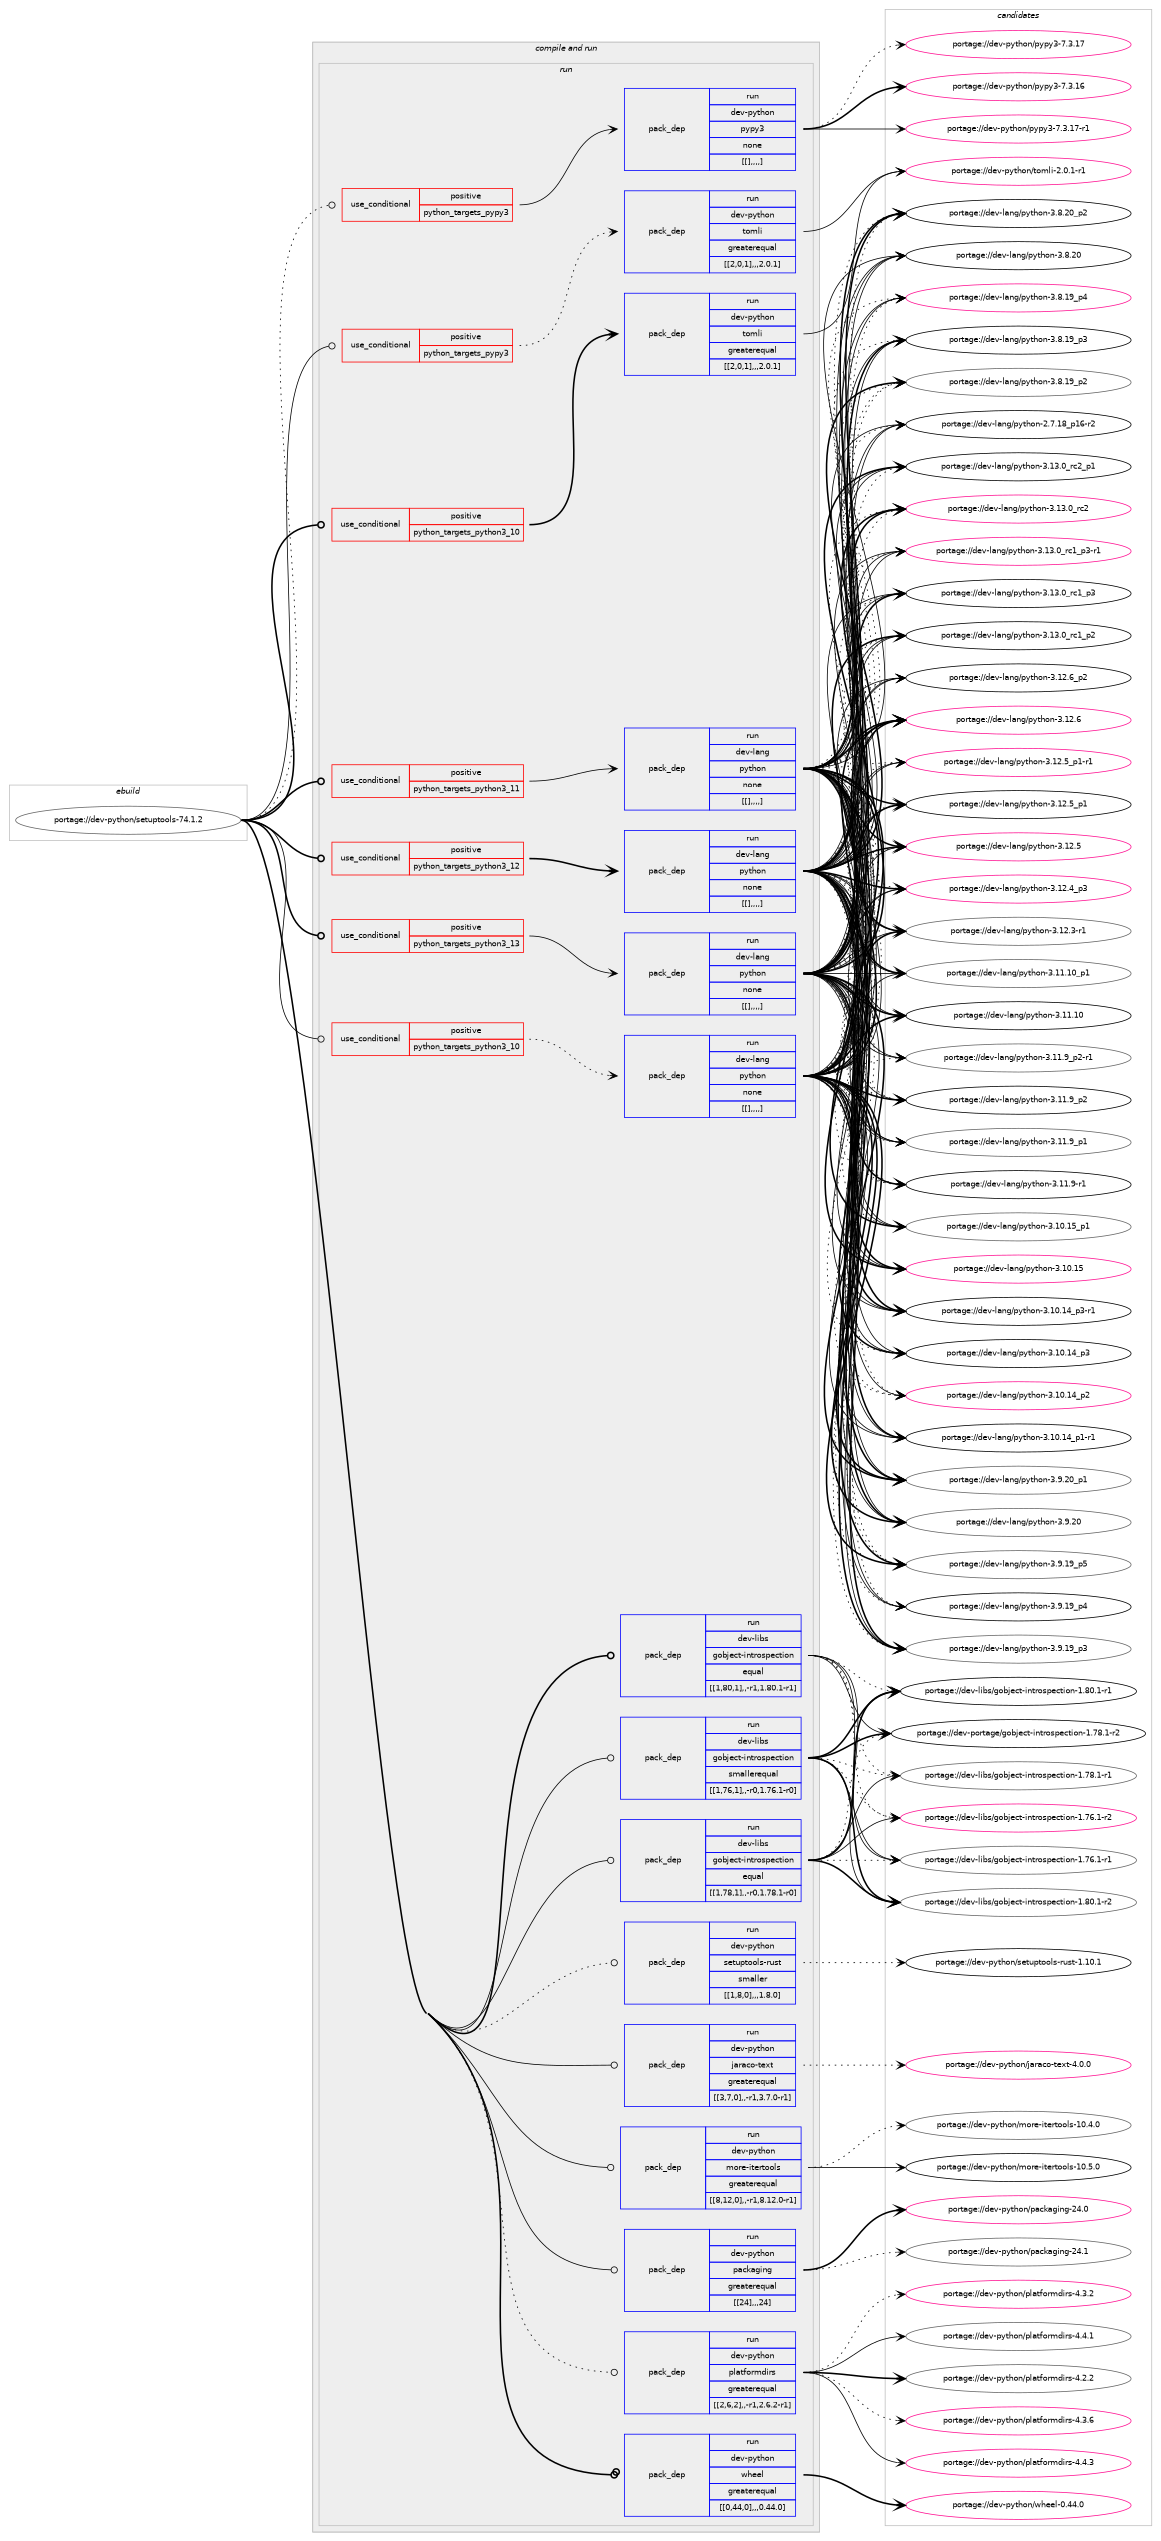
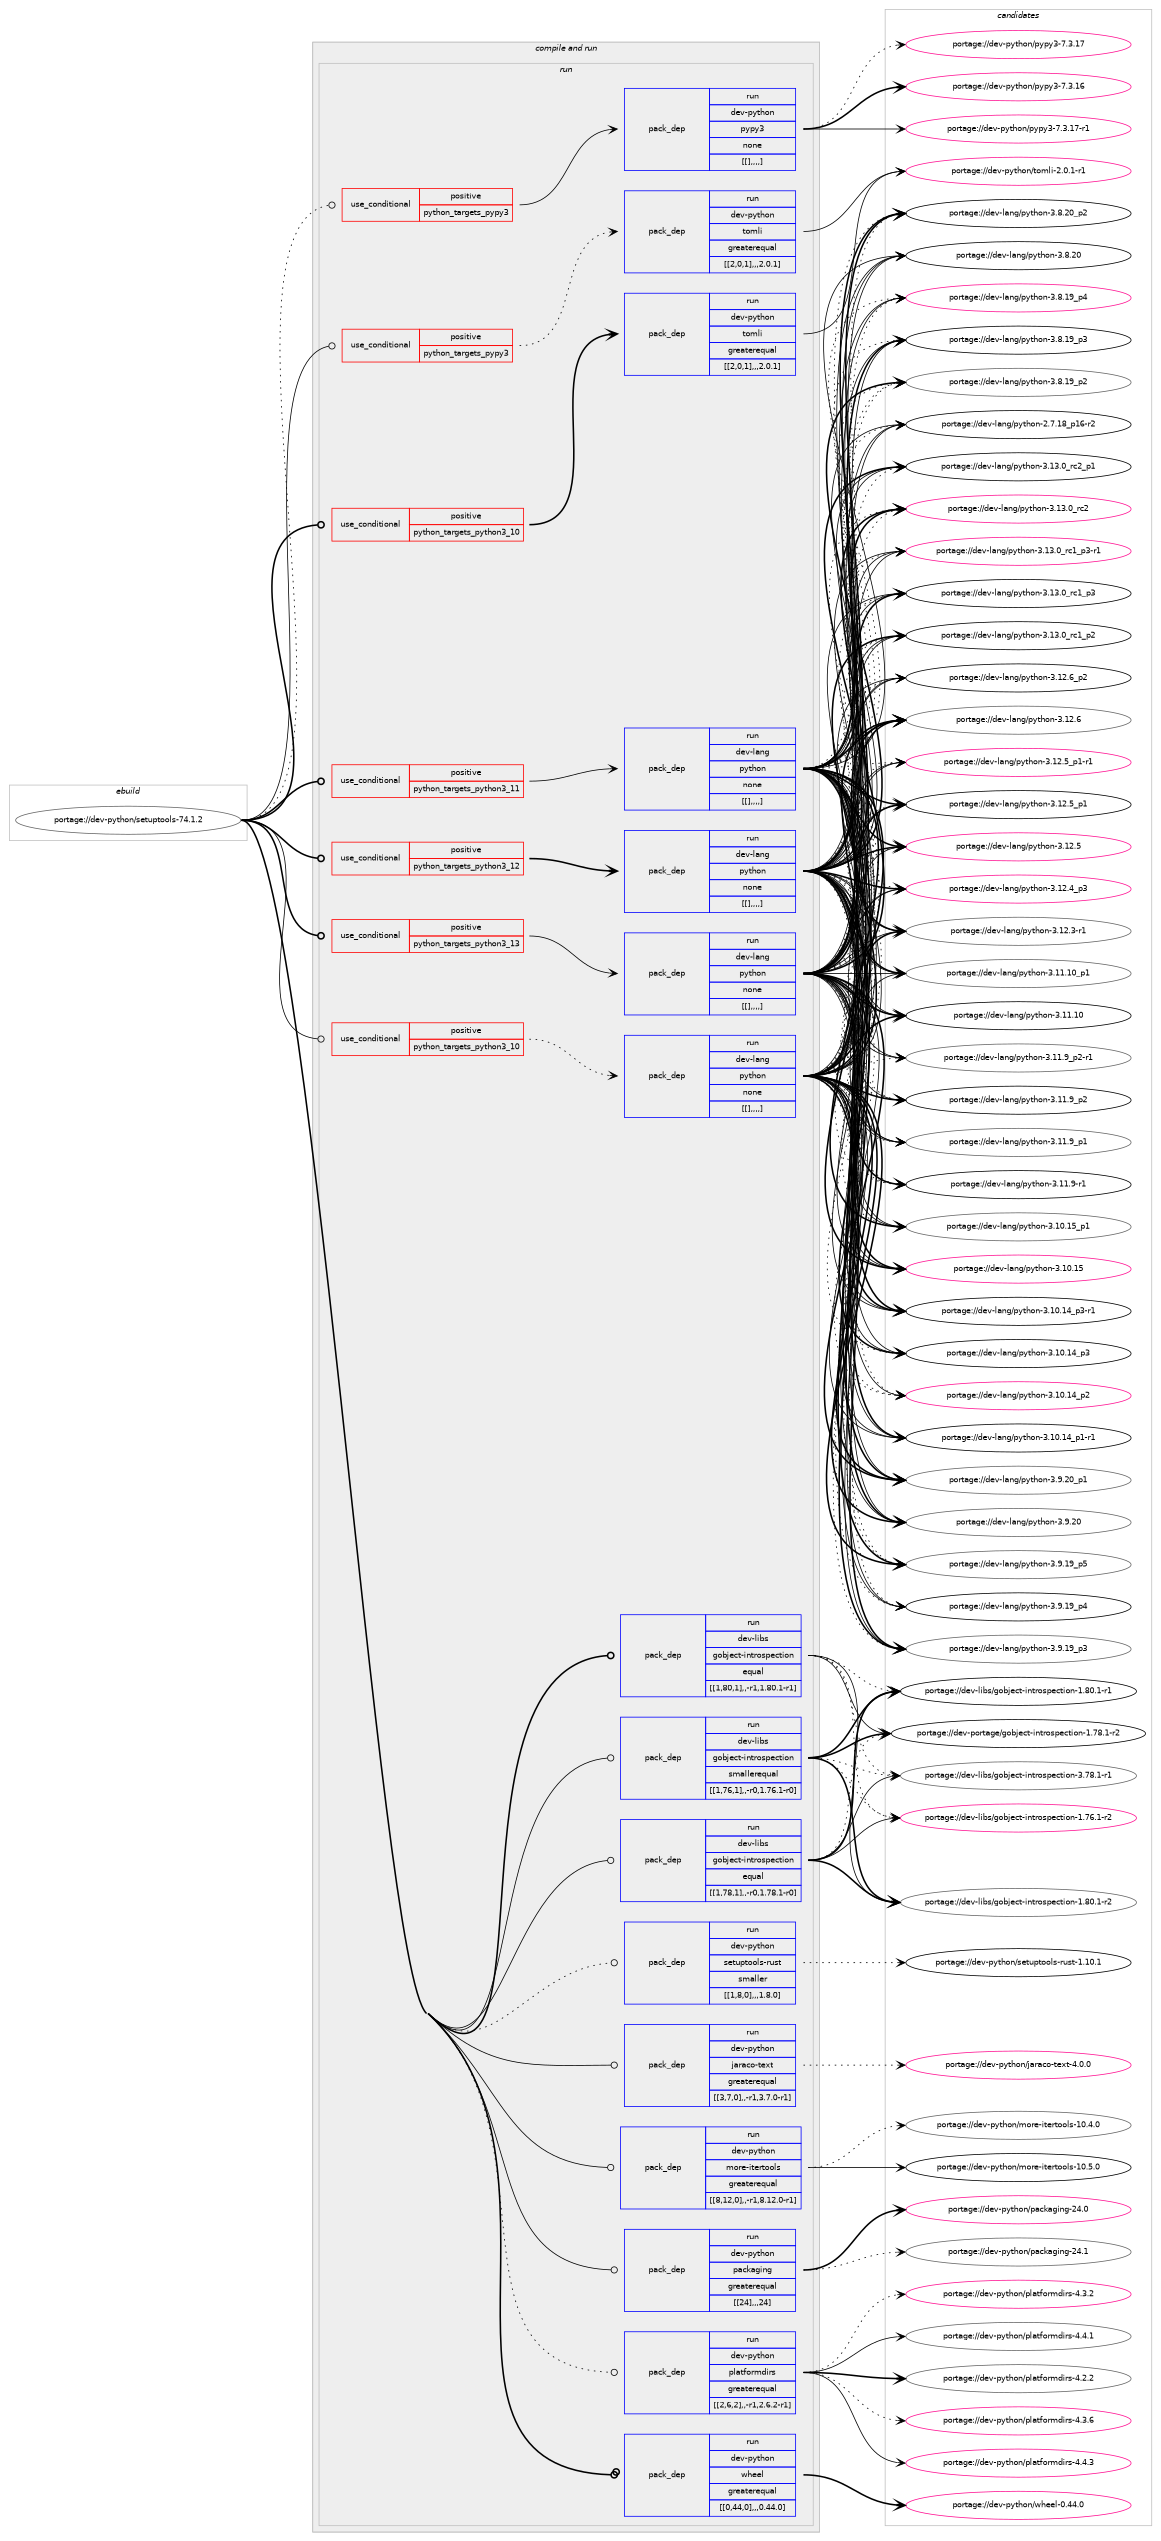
node "portage://dev-lang/python-3.12.6": color deeppink -> gray40
node "portage://dev-libs/gobject-introspection-1.78.1-r1": label "portage://dev-libs/gobject-introspection-1.78.1-r1" -> "portage://dev-libs/gobject-introspection-3.78.1-r1"
node "portage://dev-libs/gobject-introspection-1.76.1-r1": removed
